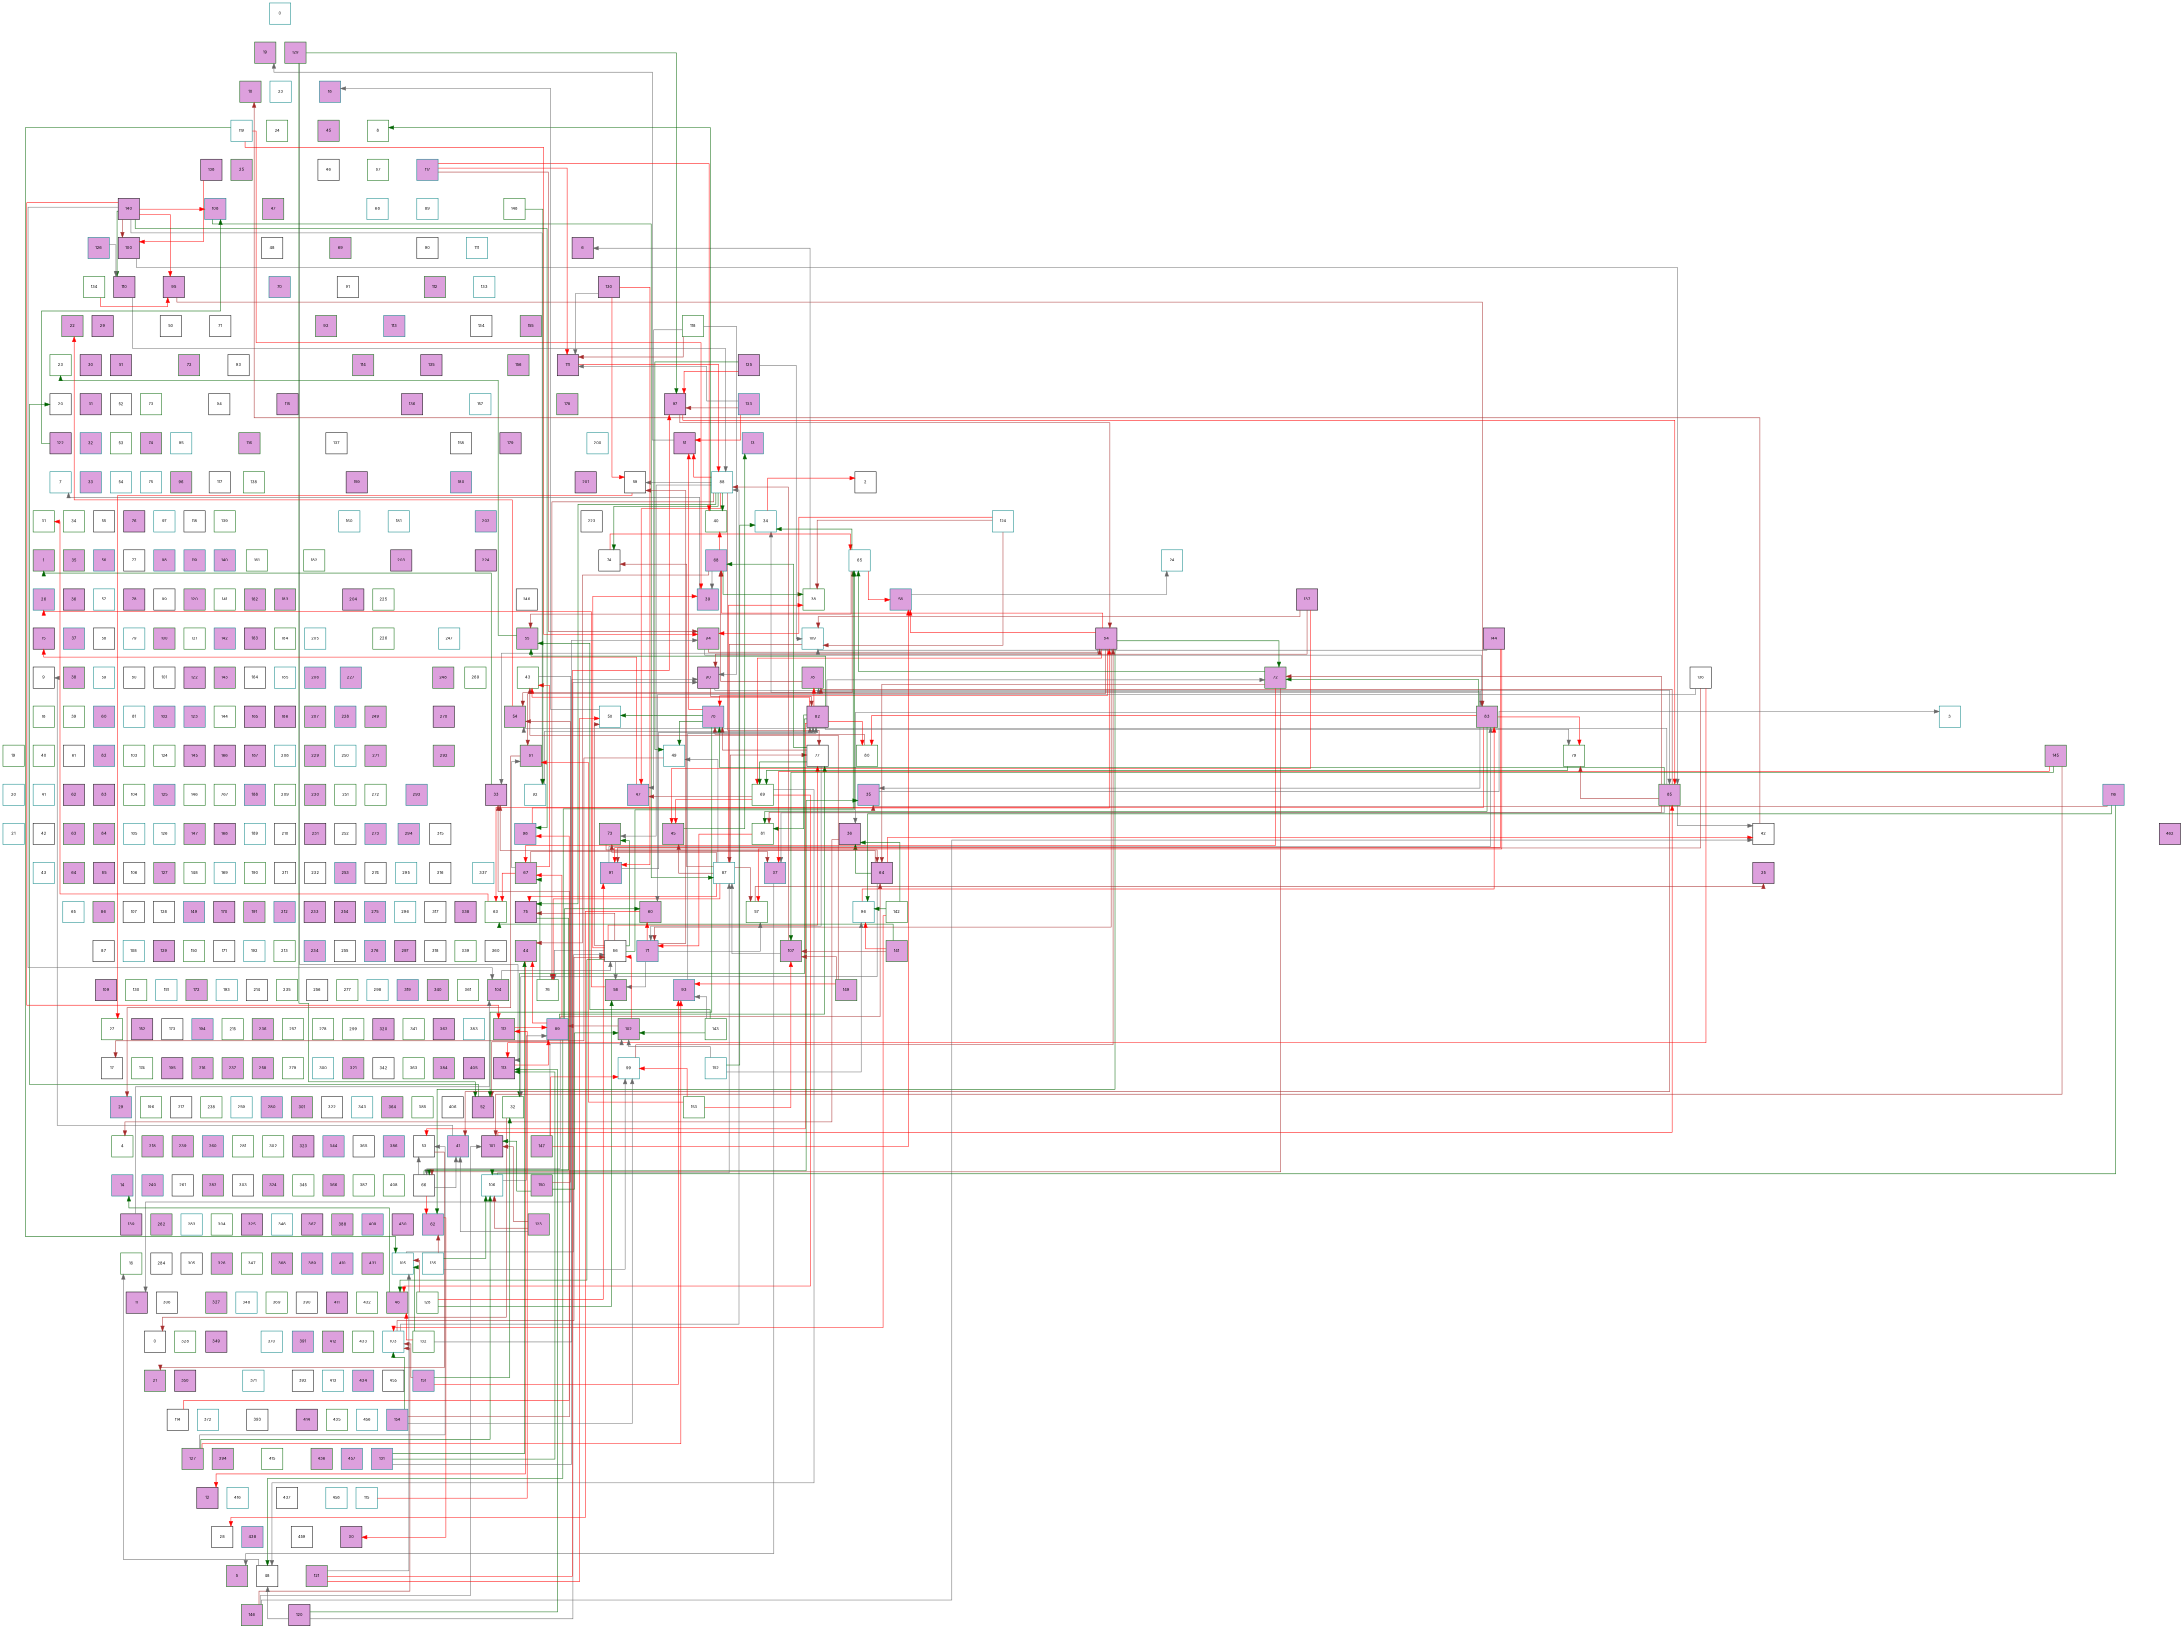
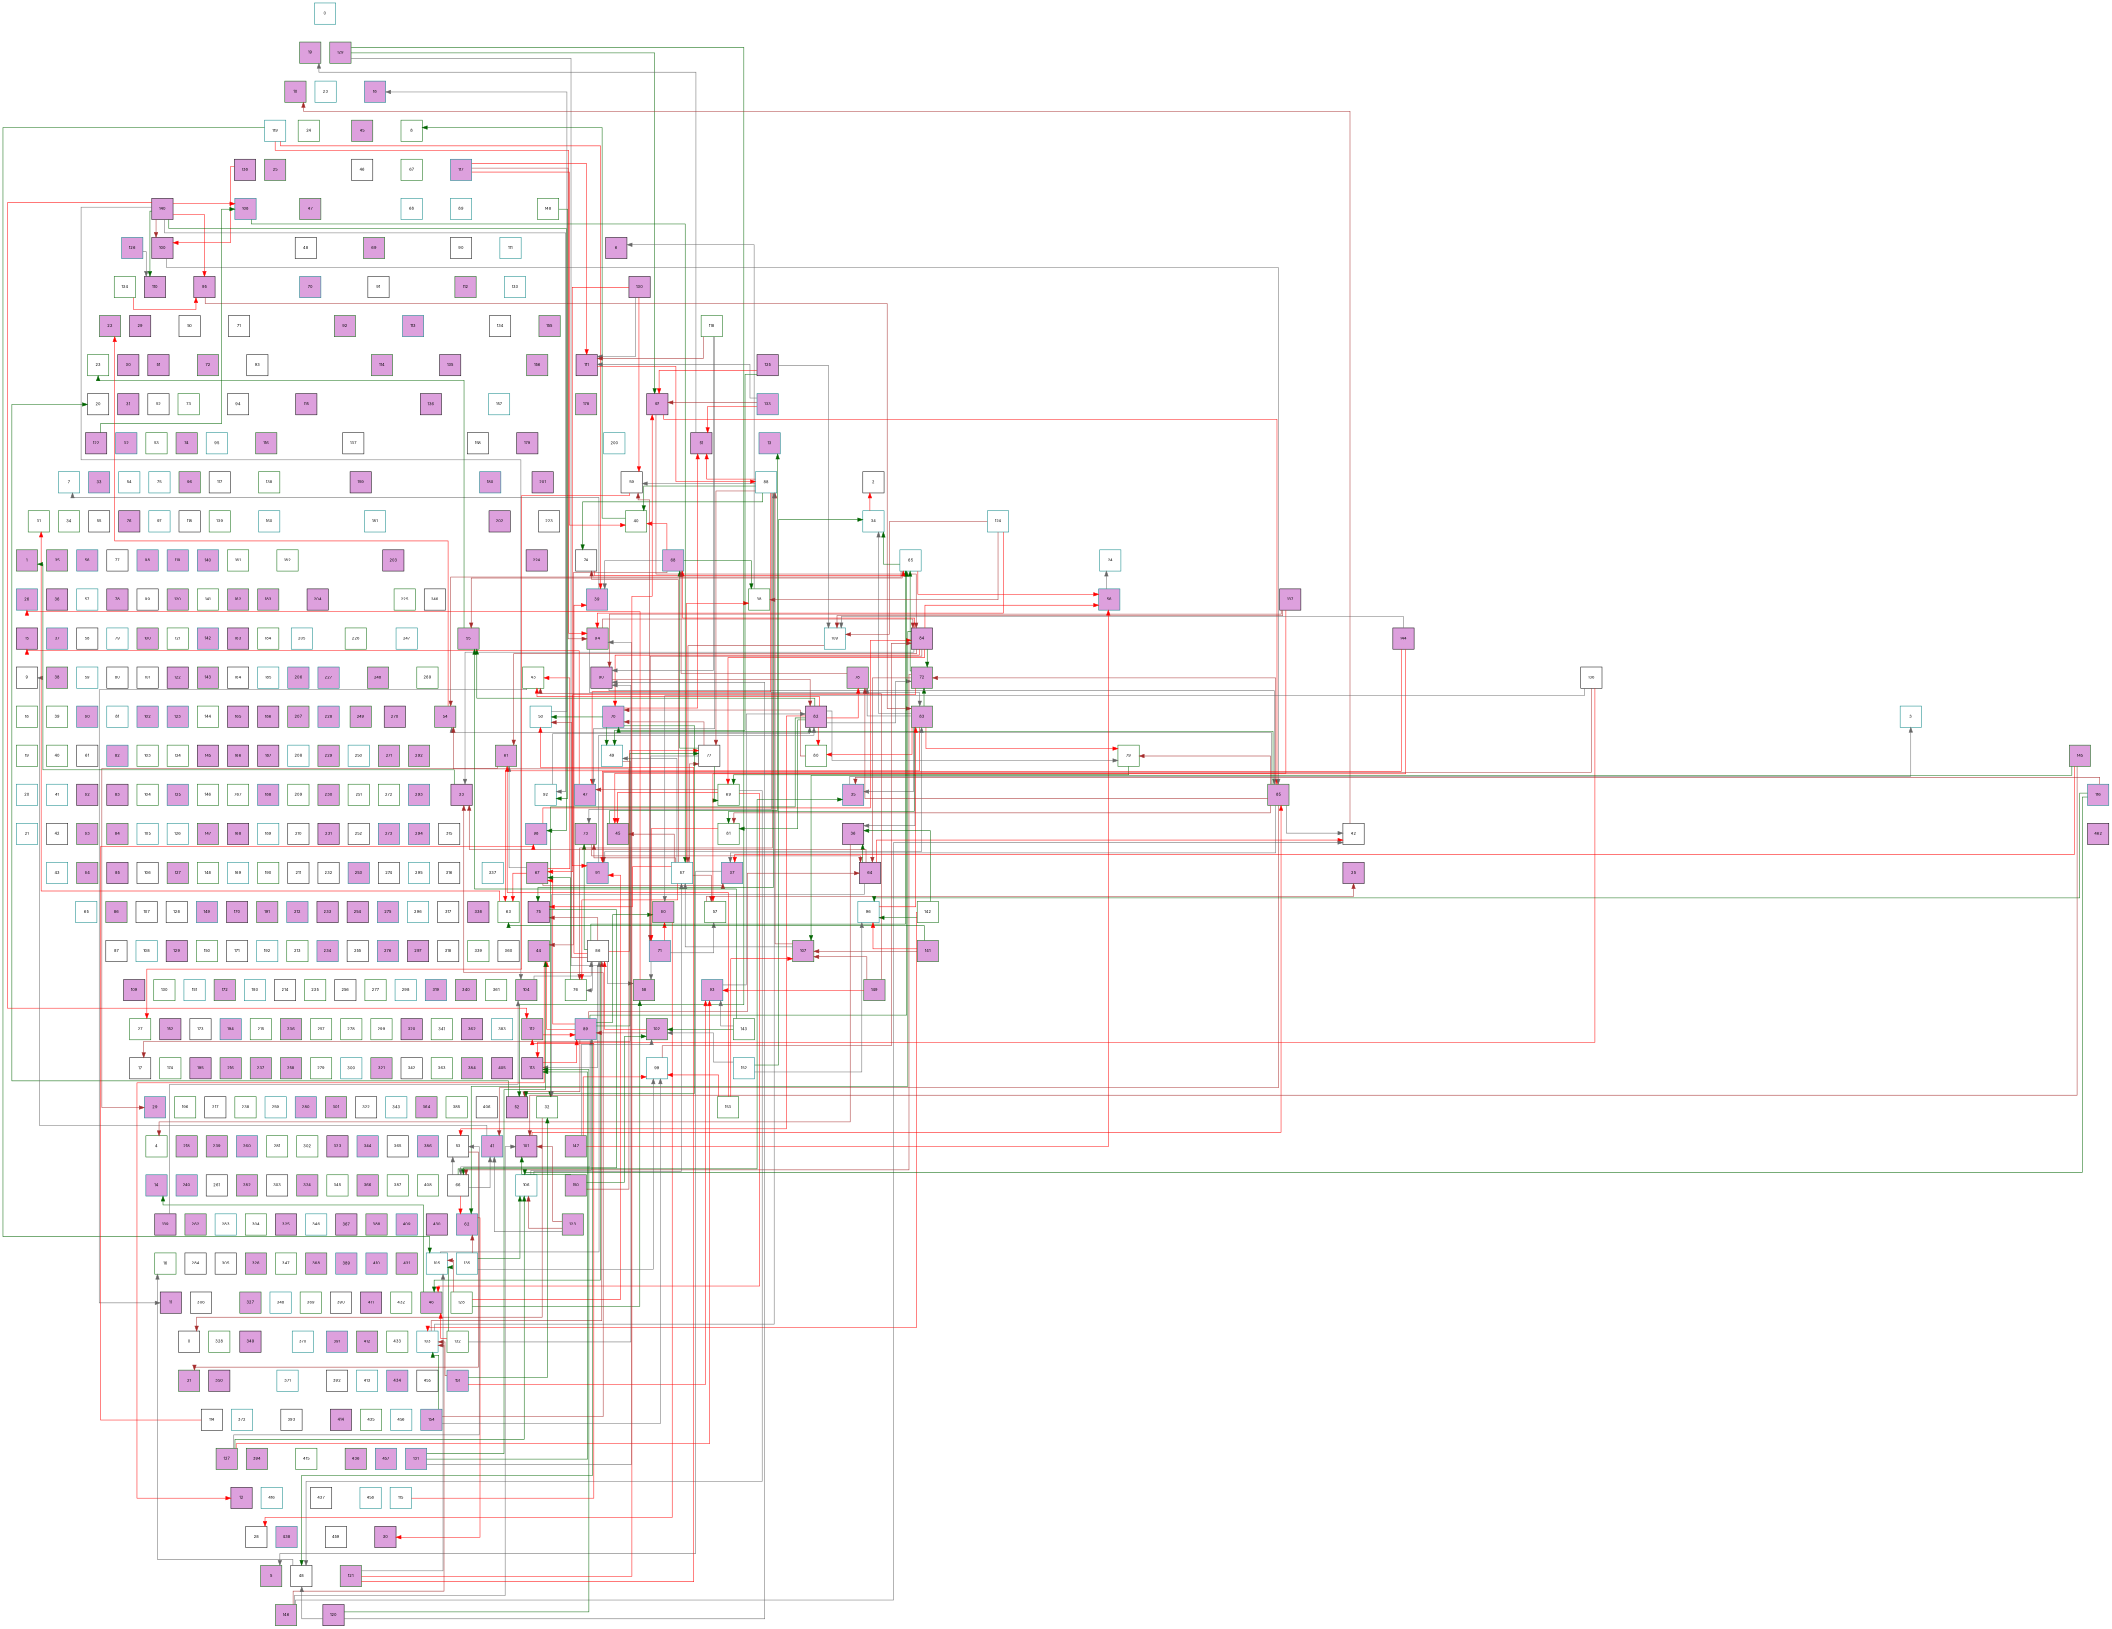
edge "110" -> "88": removed
node "202": color teal -> black
